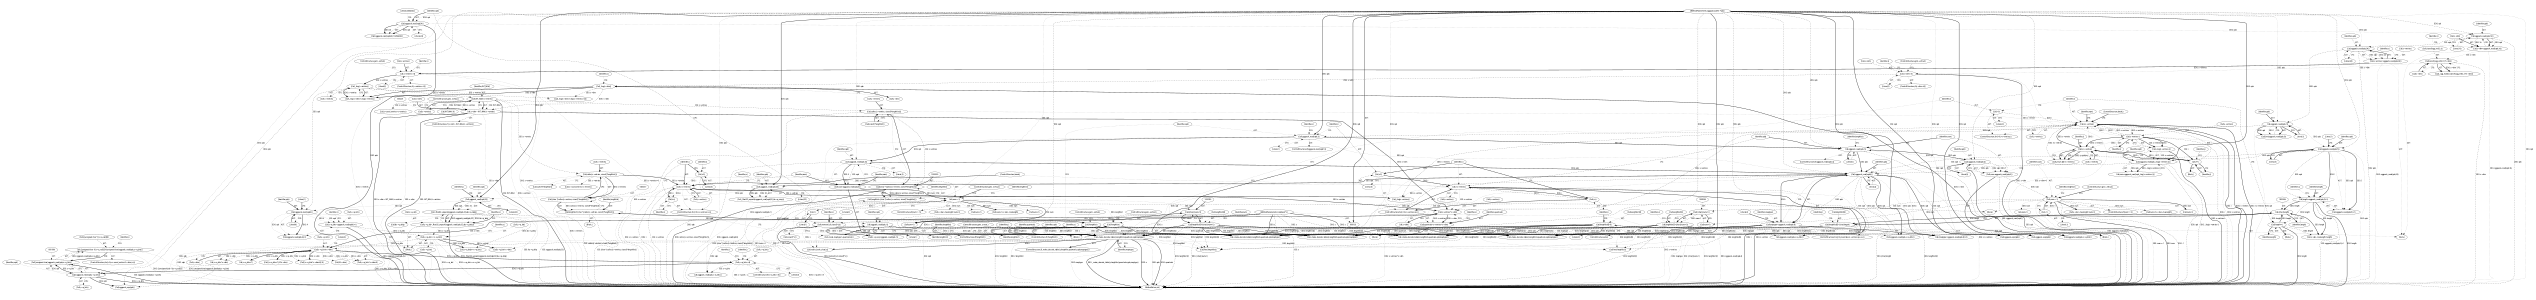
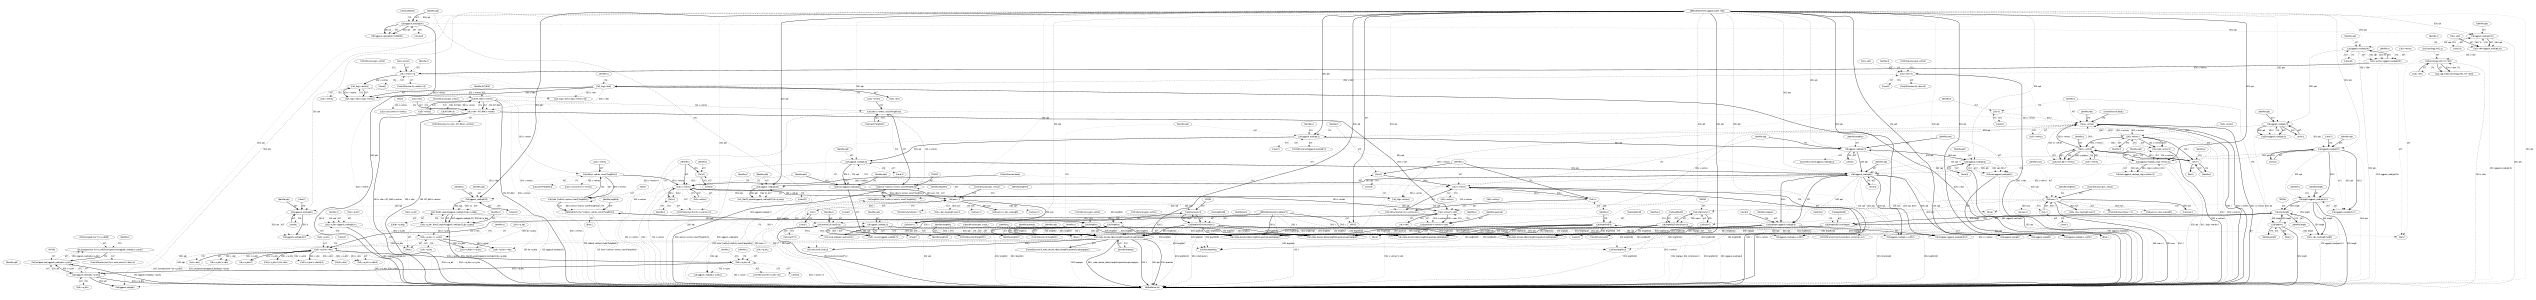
node "(ControlStructure,for(i=0;i<s->entries;))": removed
edge "(Call,&s->q_delp)" -> "(Call,_float32_unpack(oggpack_read(opb,32),&s->q_delp))": added, label "AST:"
edge "(Call,memset(s,0,sizeof(*s)))" -> "(Call,vorbis_book_clear(s))": now "(Call,_float32_unpack(oggpack_read(opb,32),&s->q_minp))" -> "(Call,vorbis_book_clear(s))"
